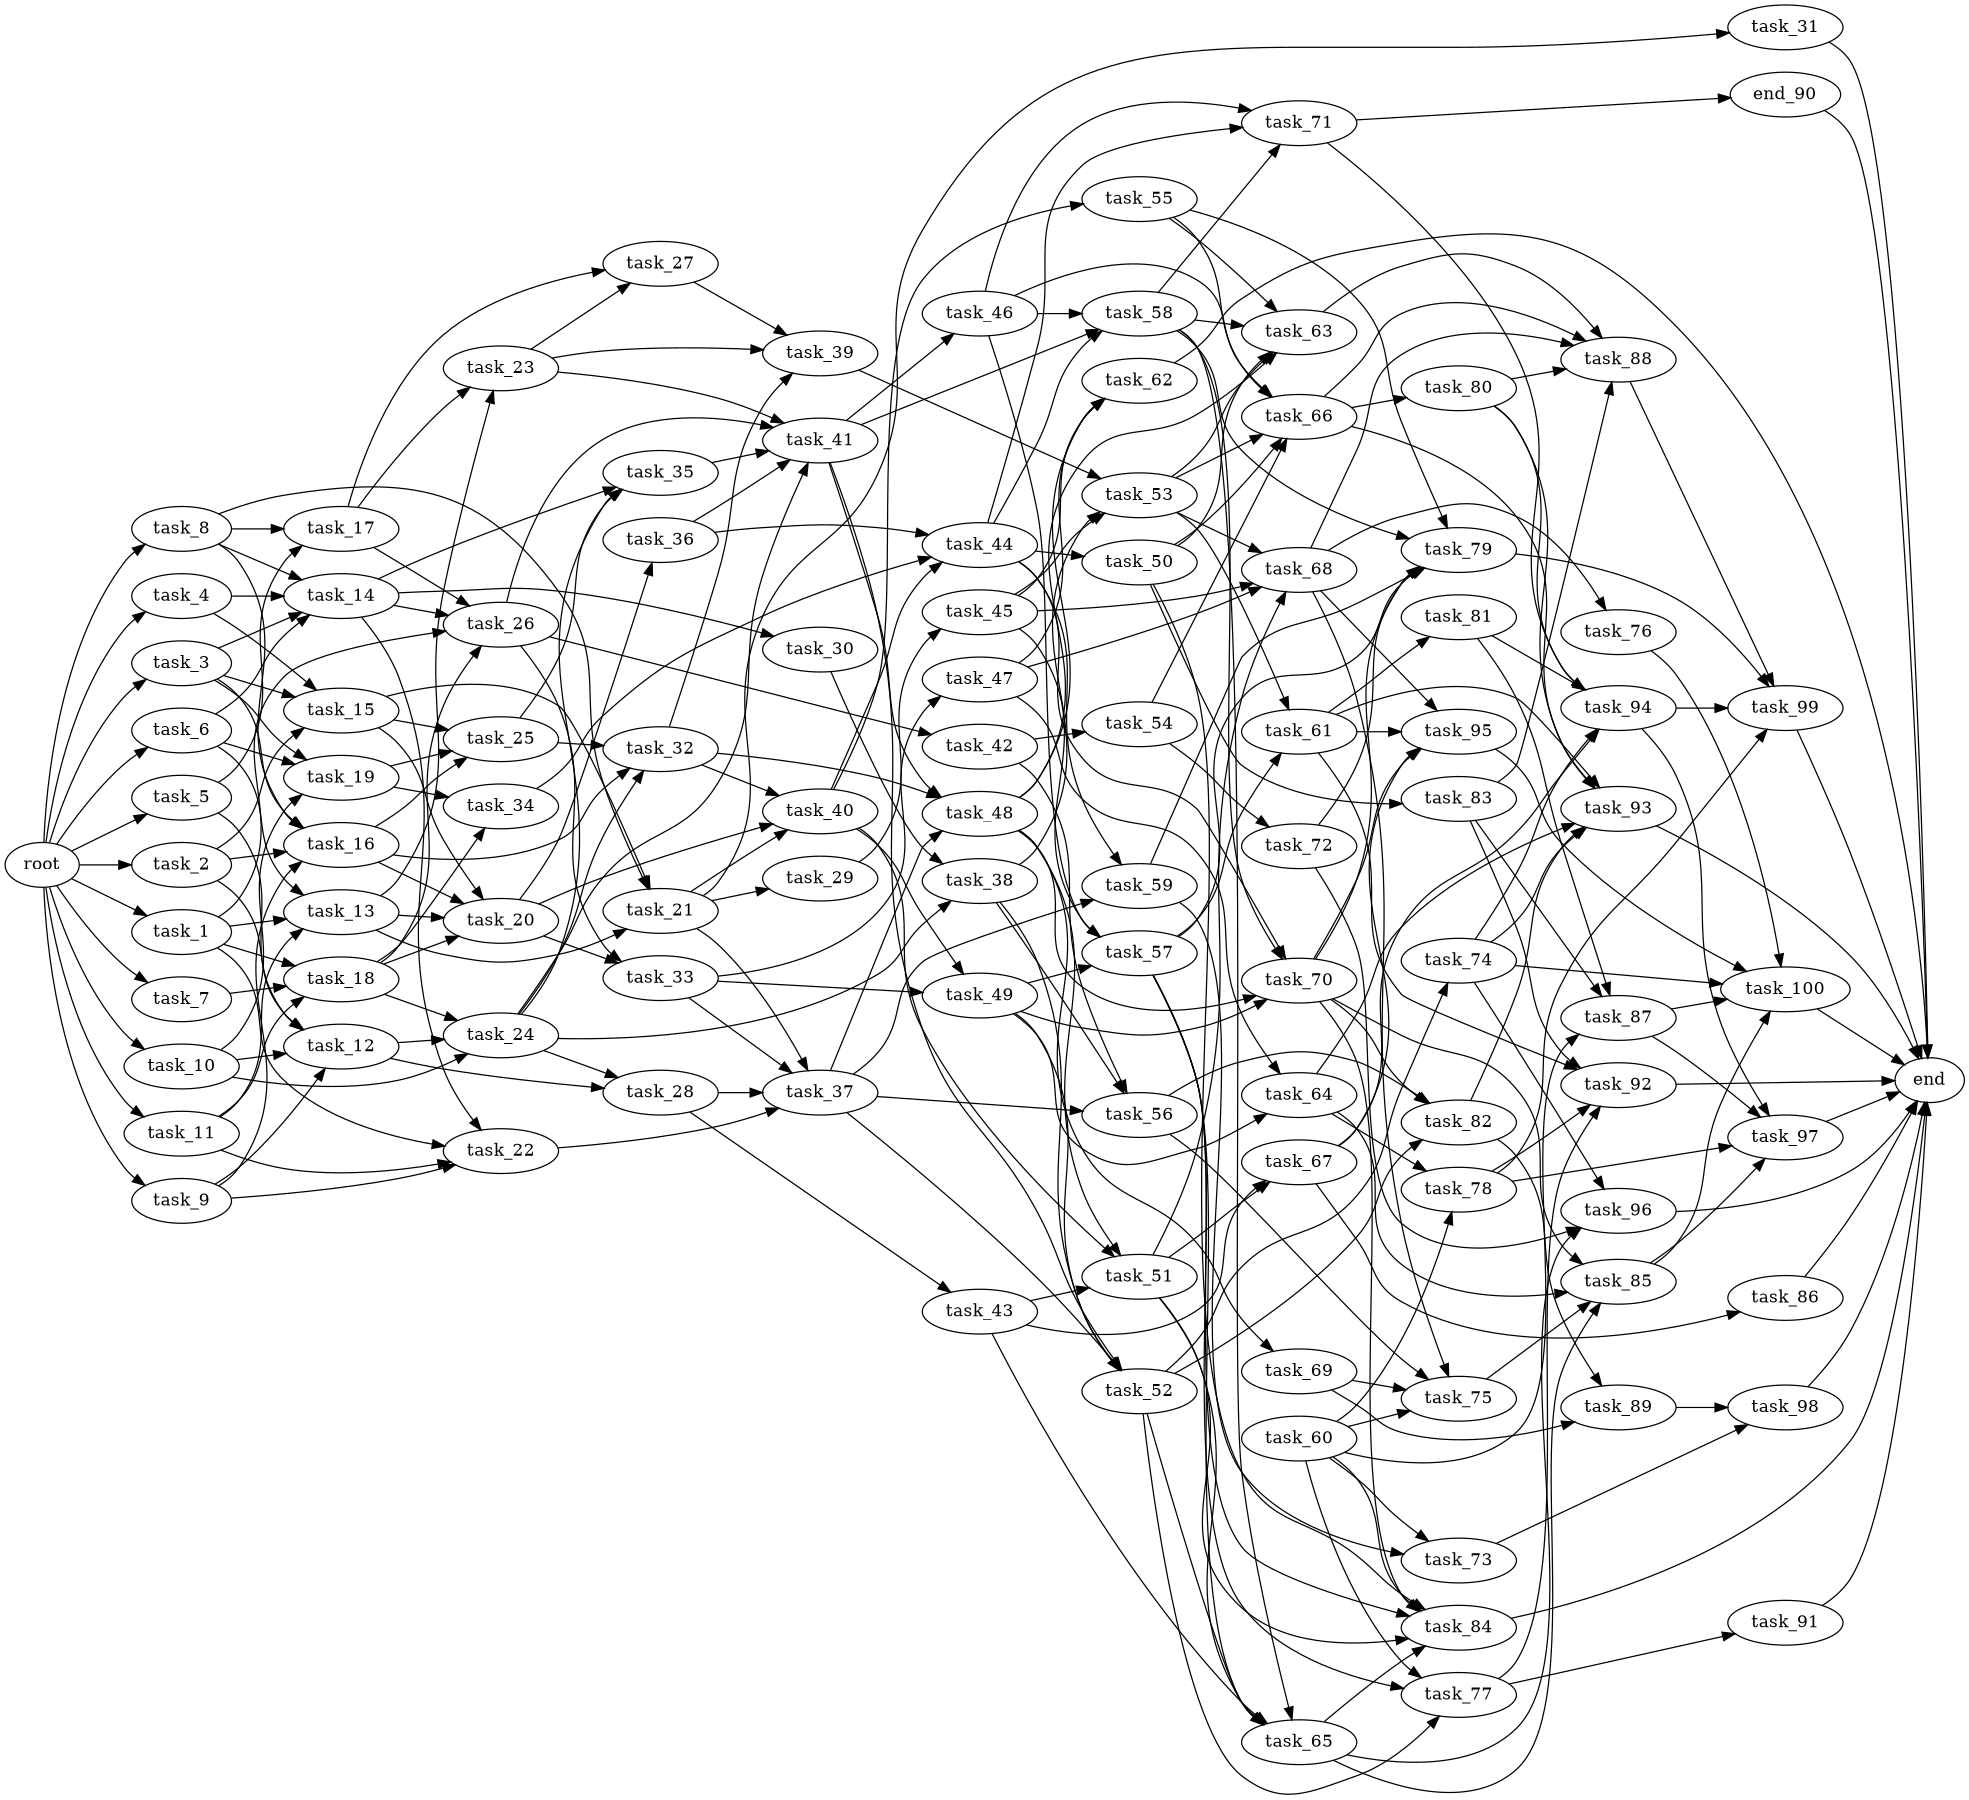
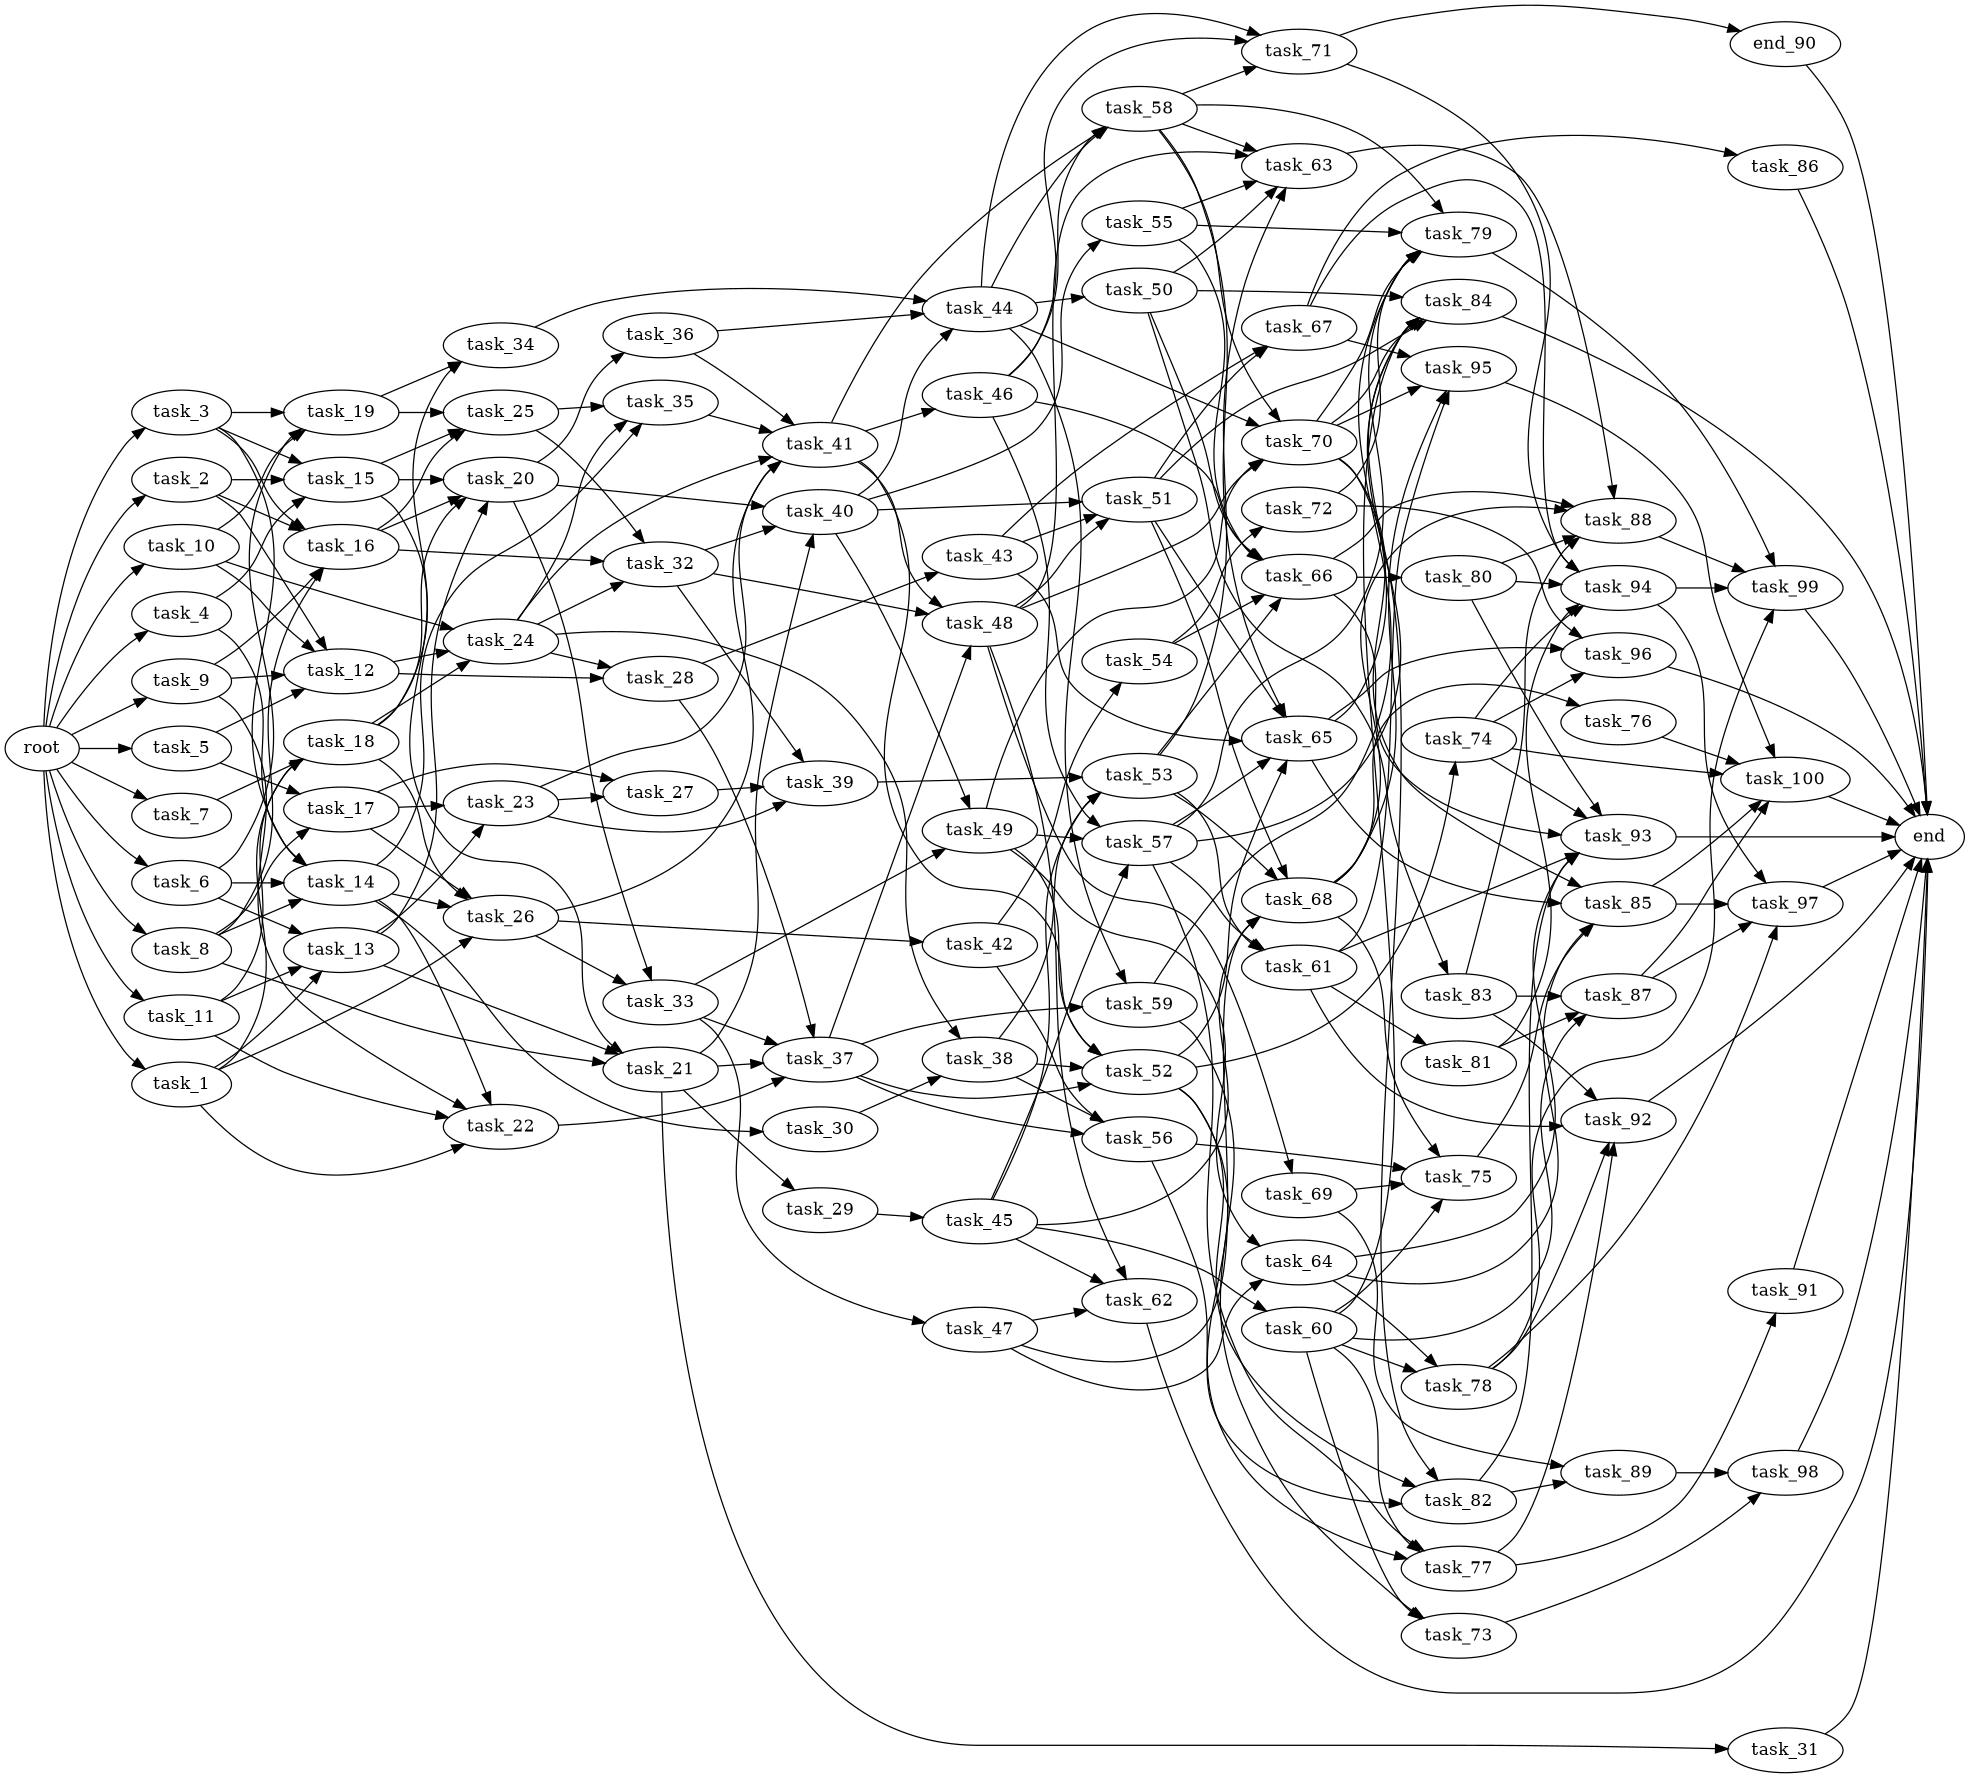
edge "task_45" -> "task_60": added
